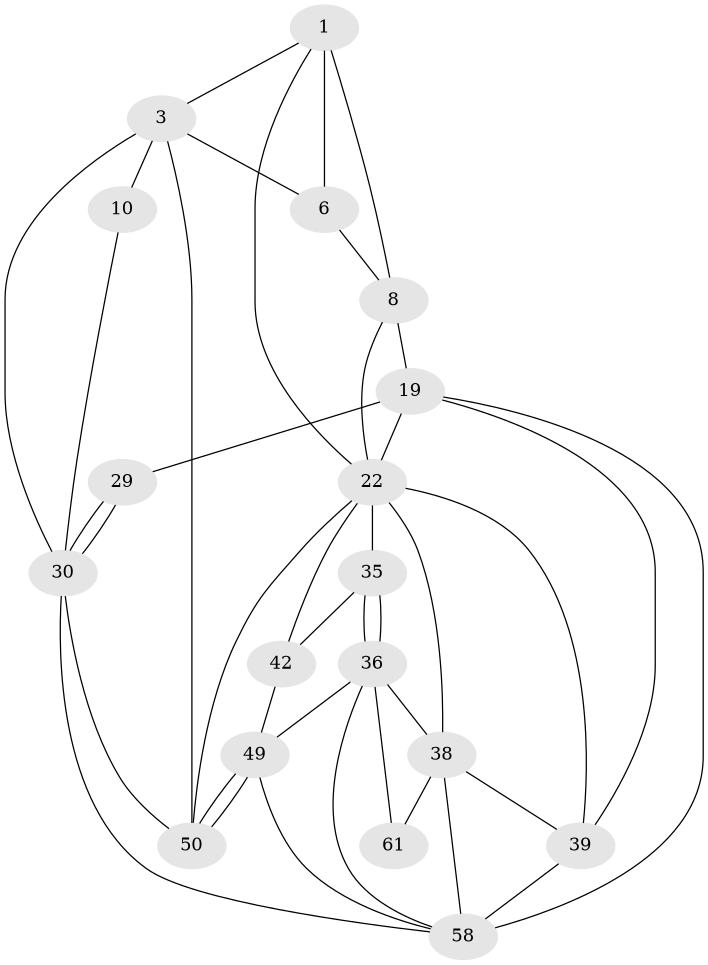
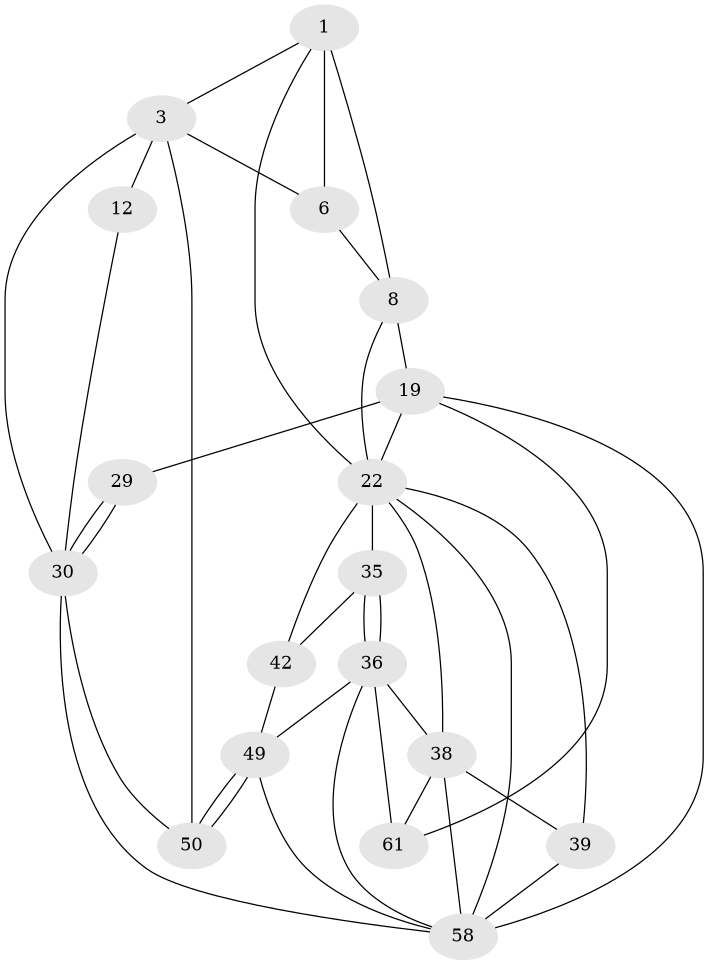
node "10": label "10" -> "12"
edge "19" -- "39": now "19" -- "61"
edge "22" -- "50": now "22" -- "58"
